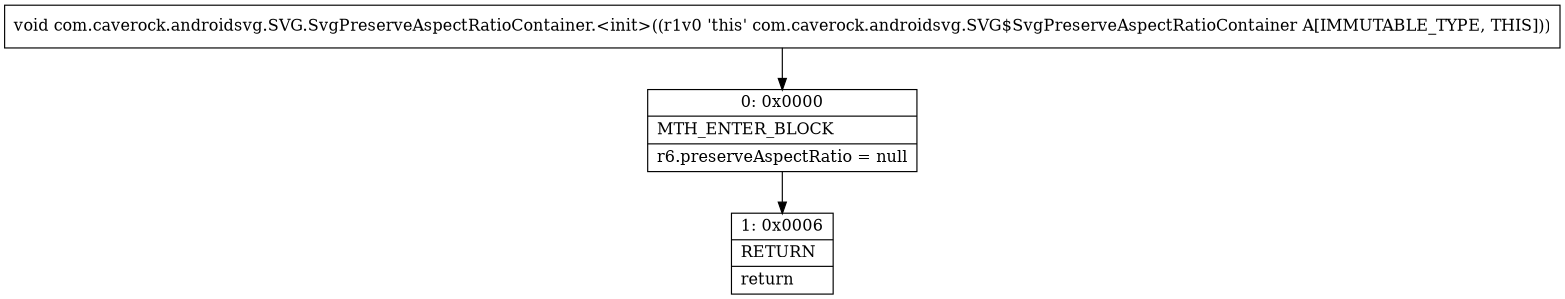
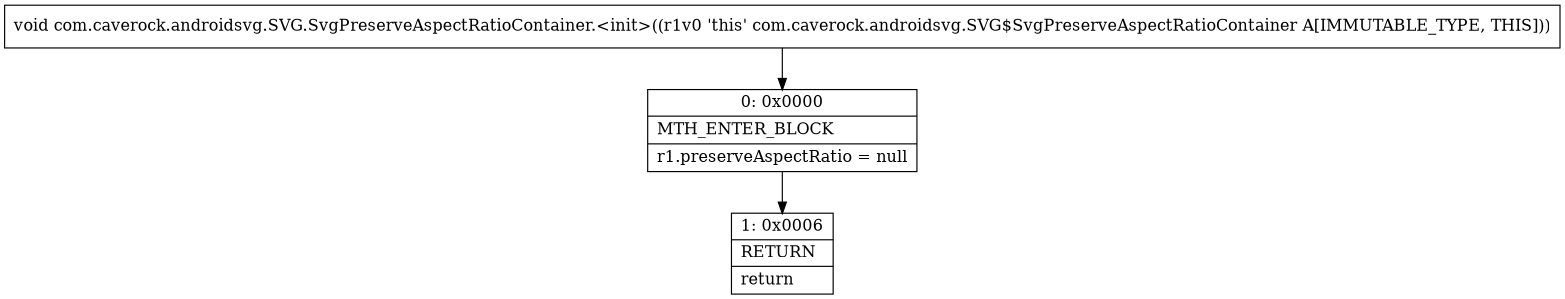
node "0: 0x0000": text "r6.preserveAspectRatio = null" -> "r1.preserveAspectRatio = null"
